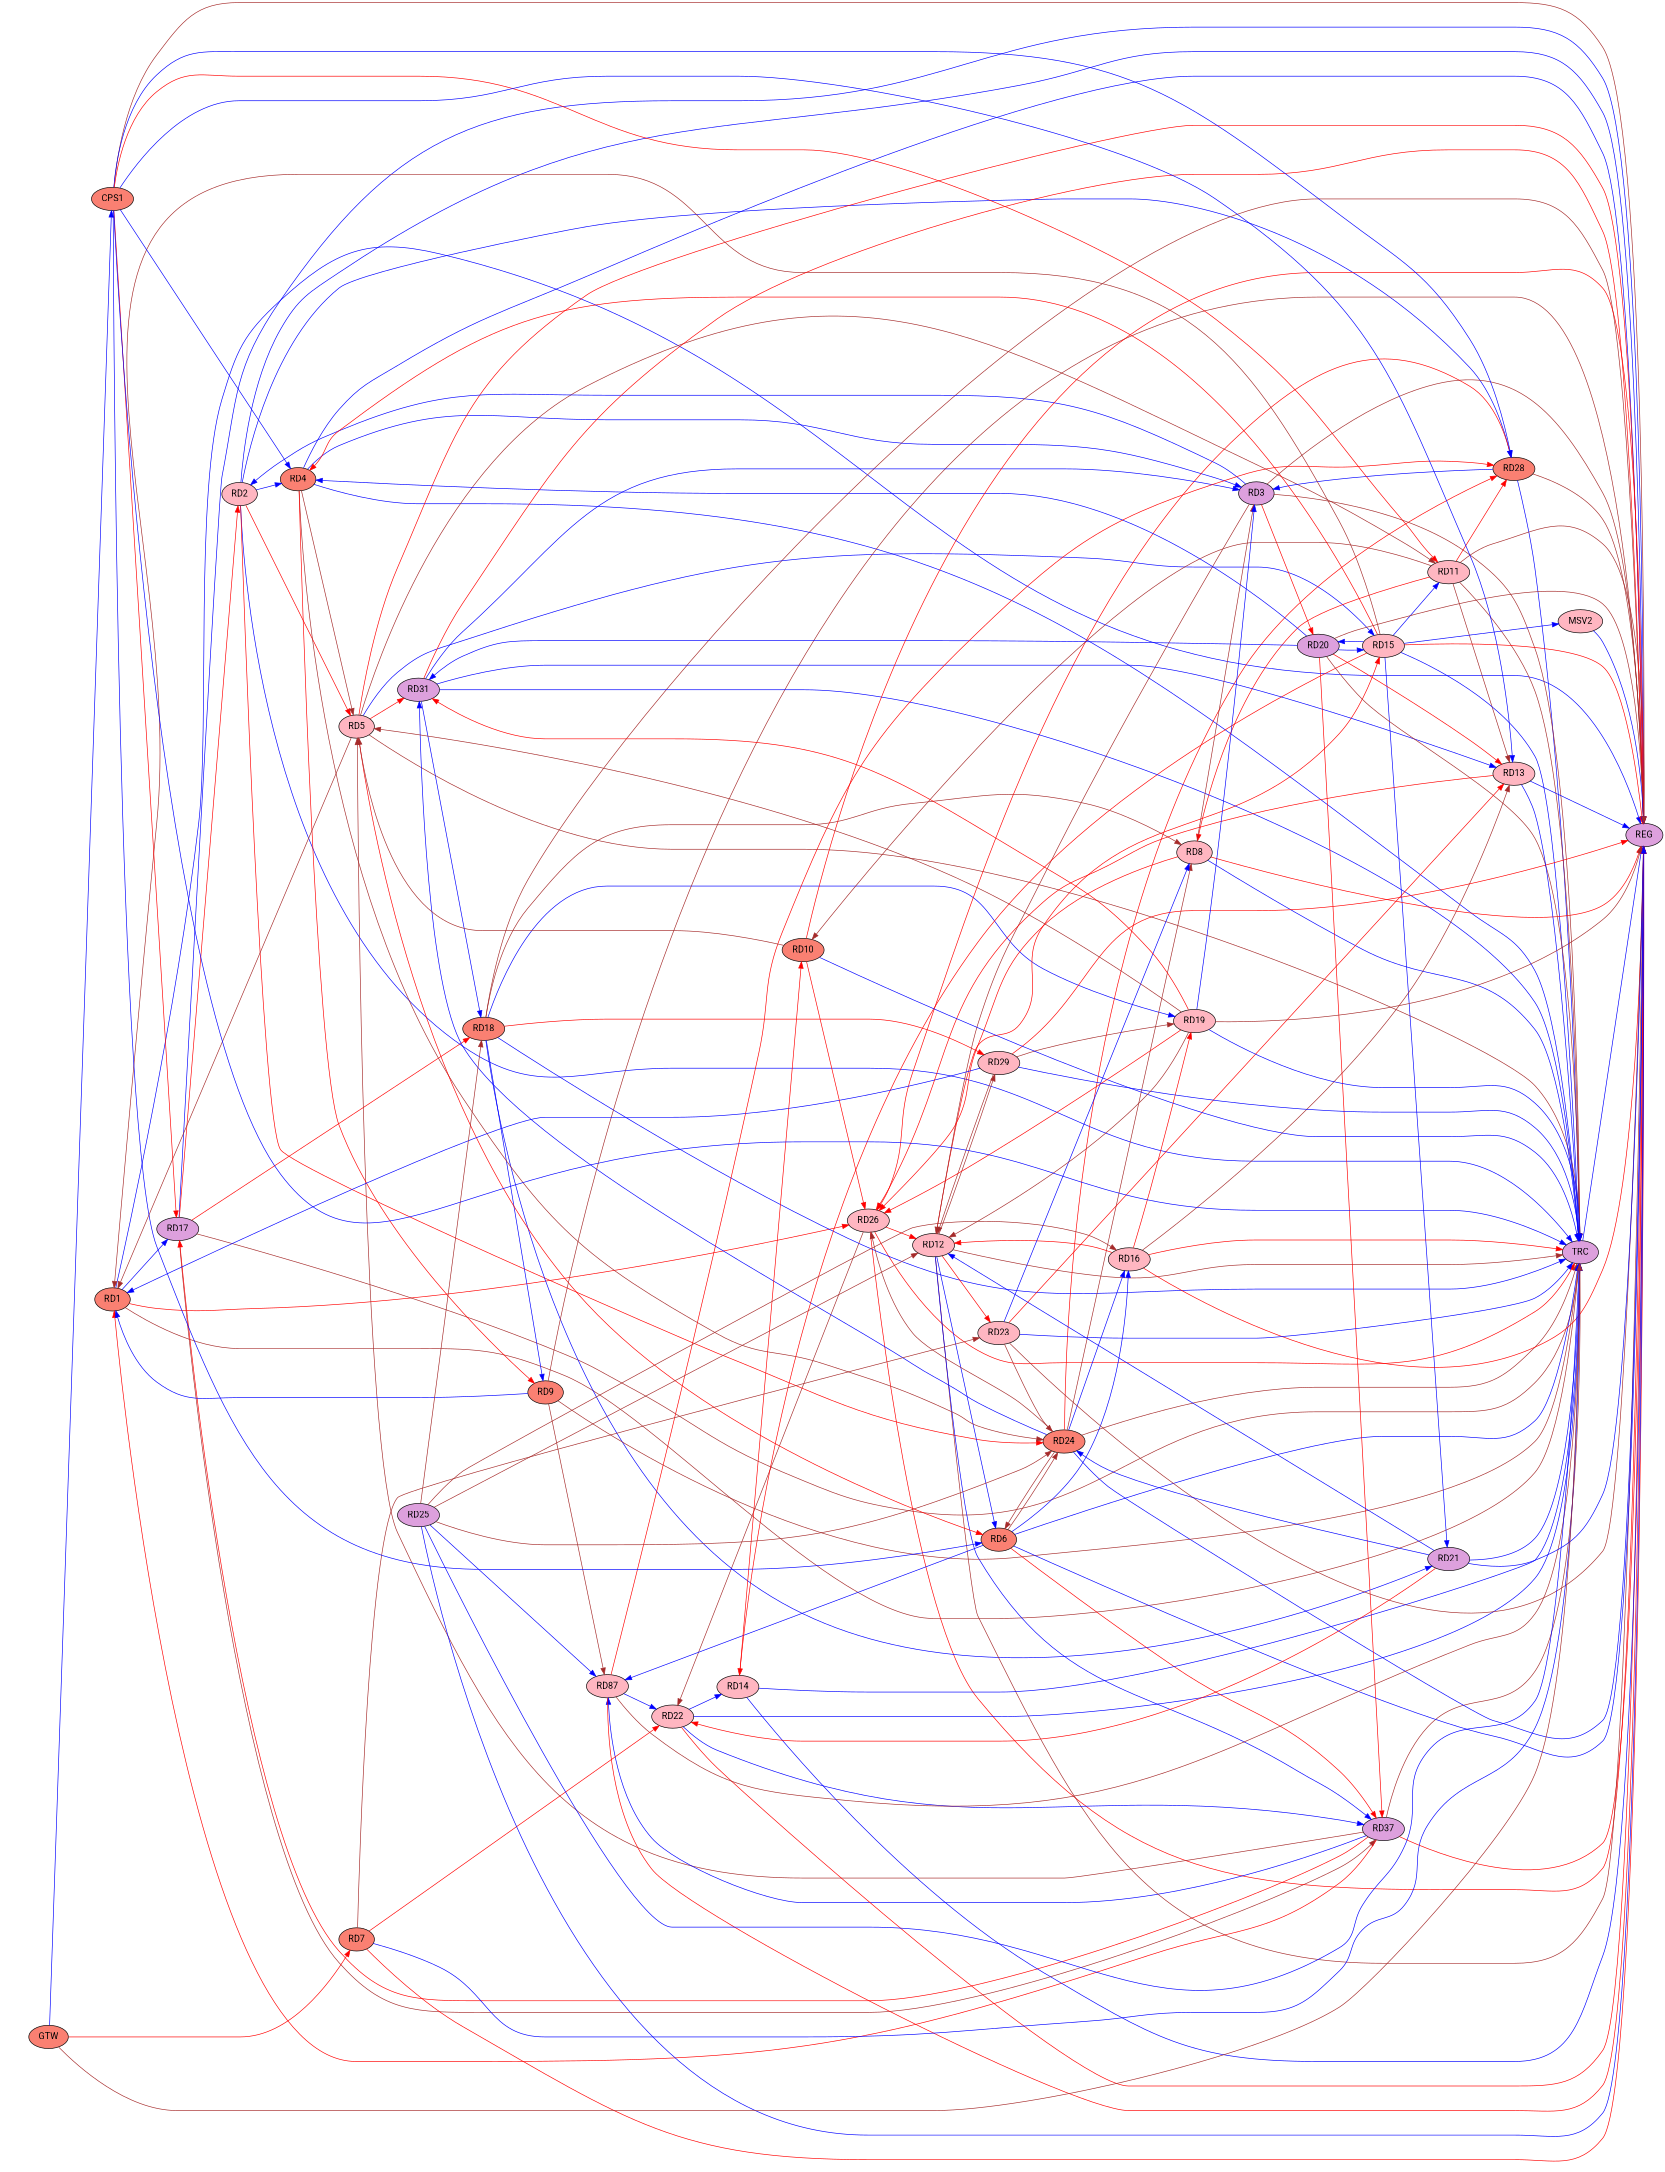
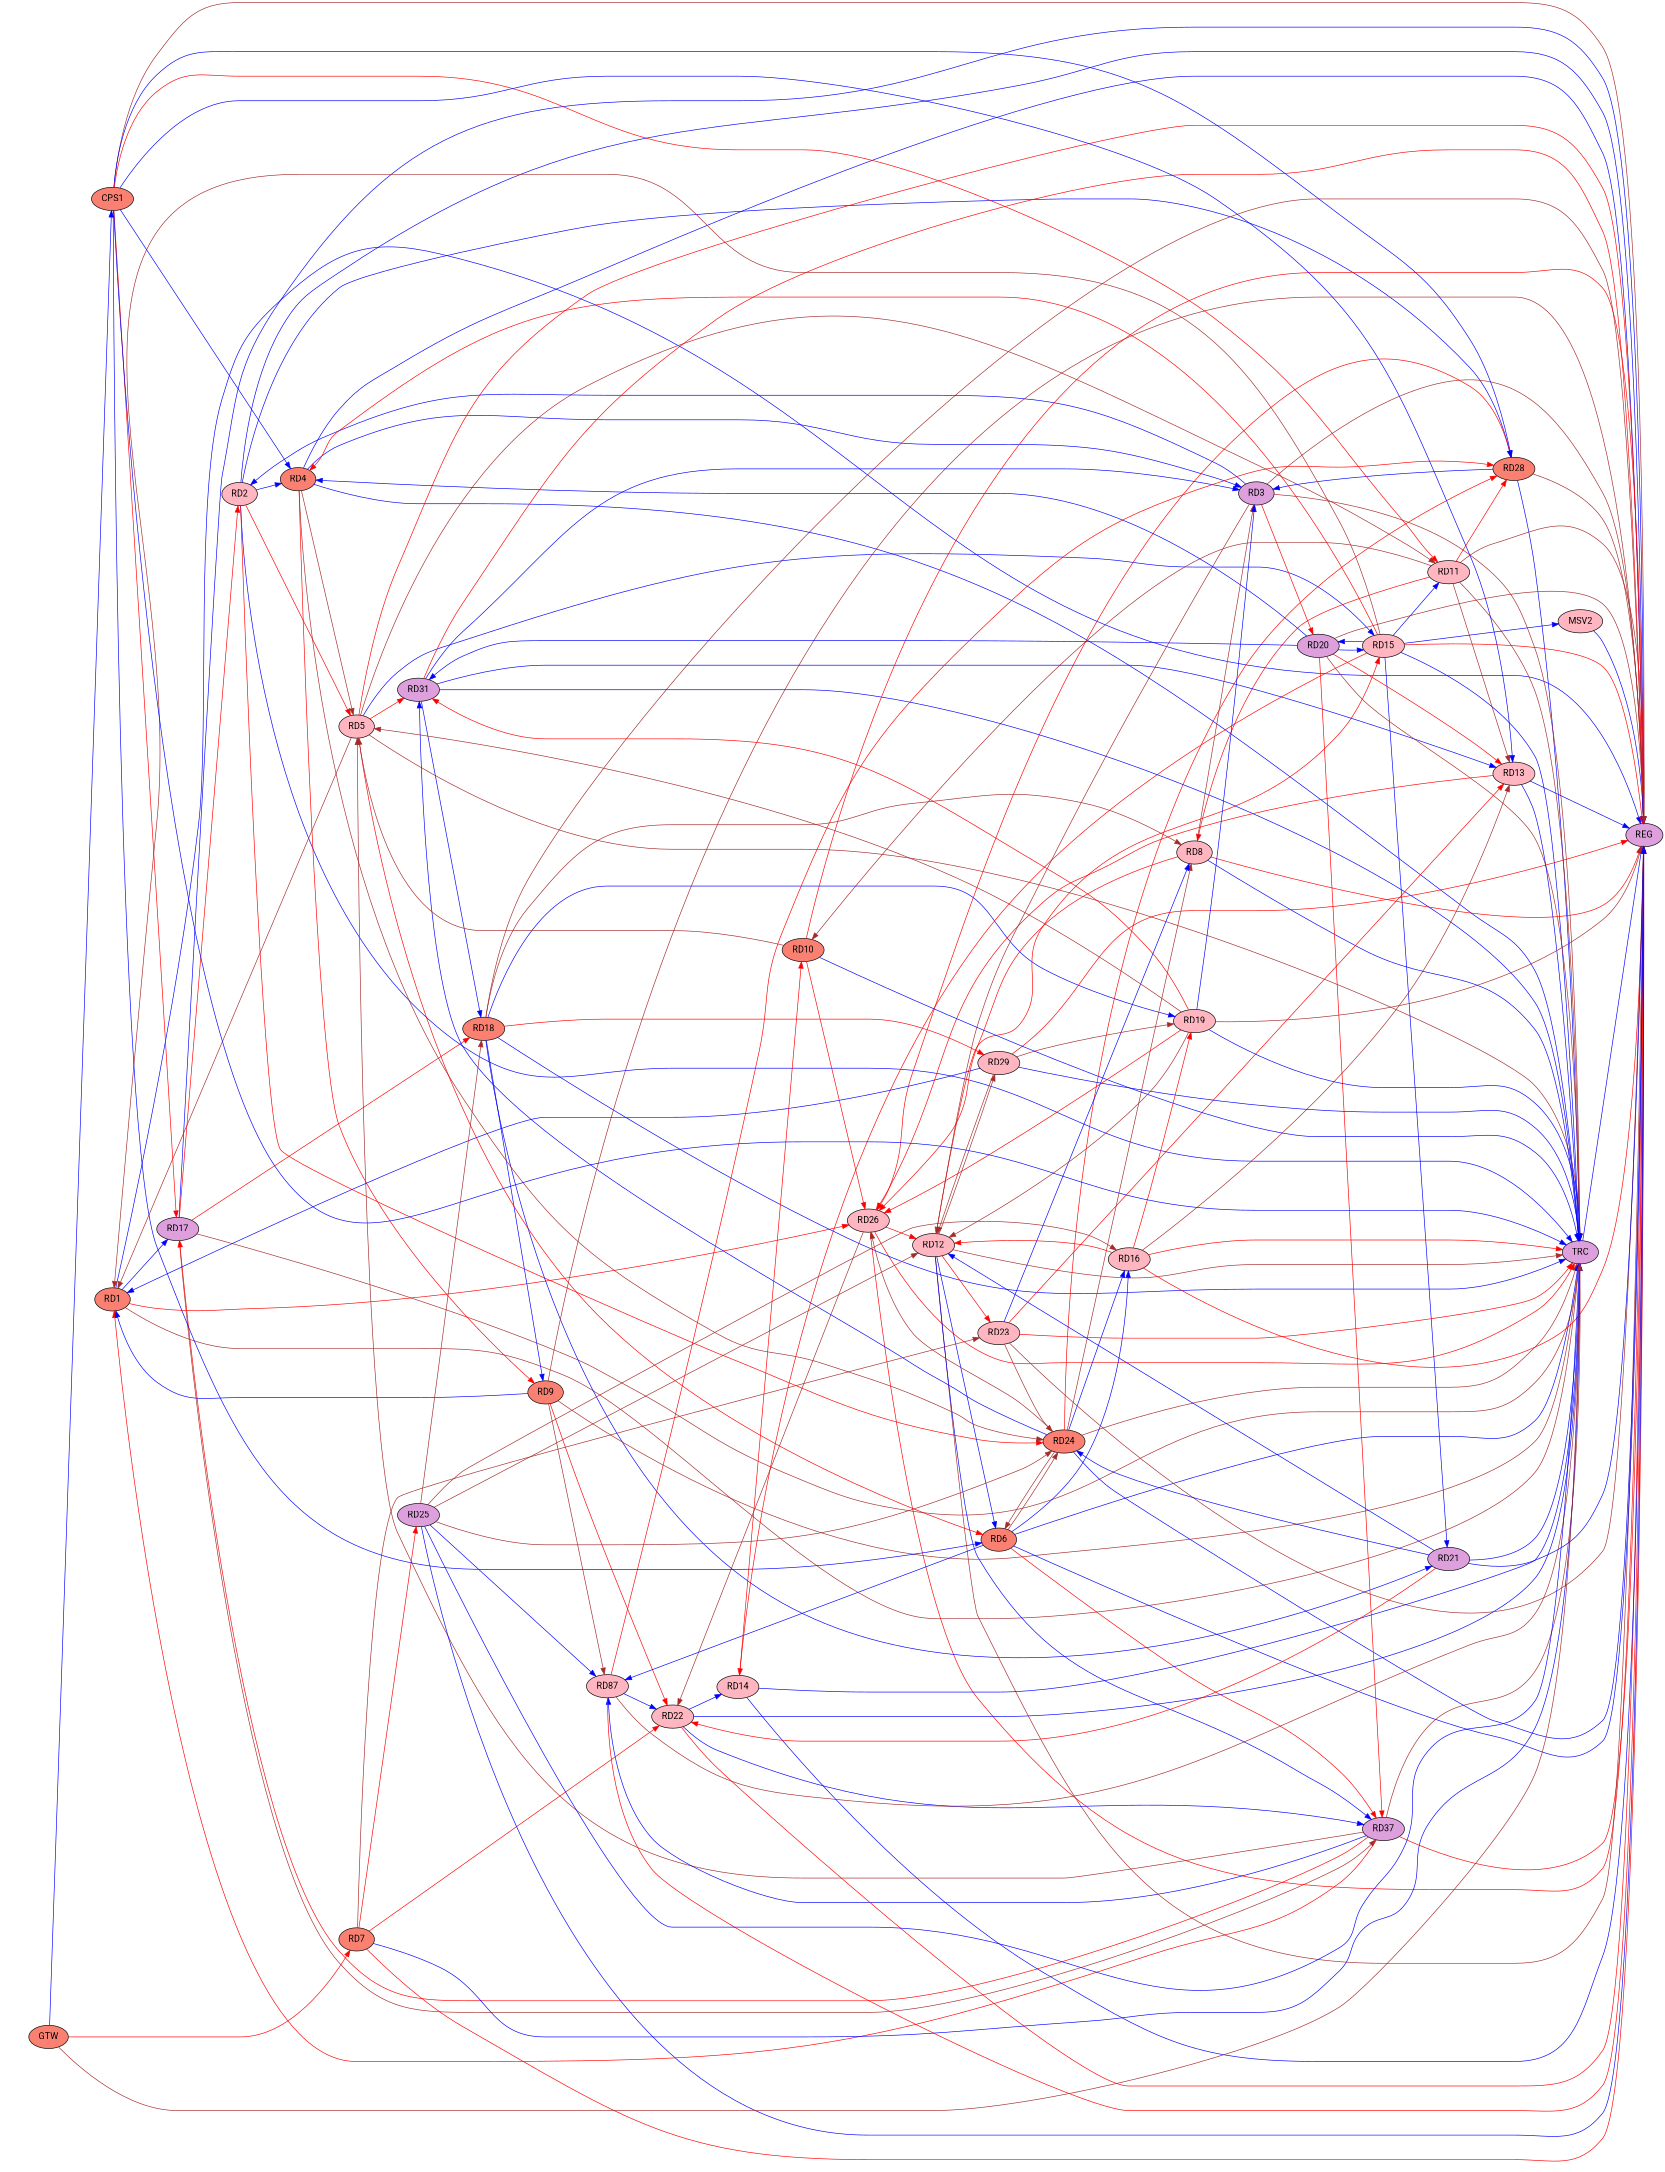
edge "RD23" -> "TRC": color blue -> red
edge "RD9" -> "RD22": added
edge "RD7" -> "RD25": added
